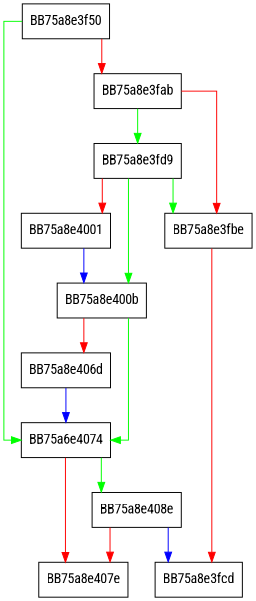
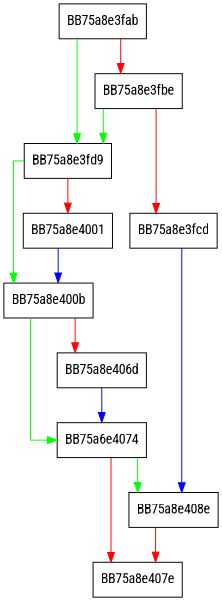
node "BB75a8e3f50": removed
edge "BB75a8e3fd9" -> "BB75a8e3fbe": reversed
edge "BB75a8e408e" -> "BB75a8e3fcd": reversed
